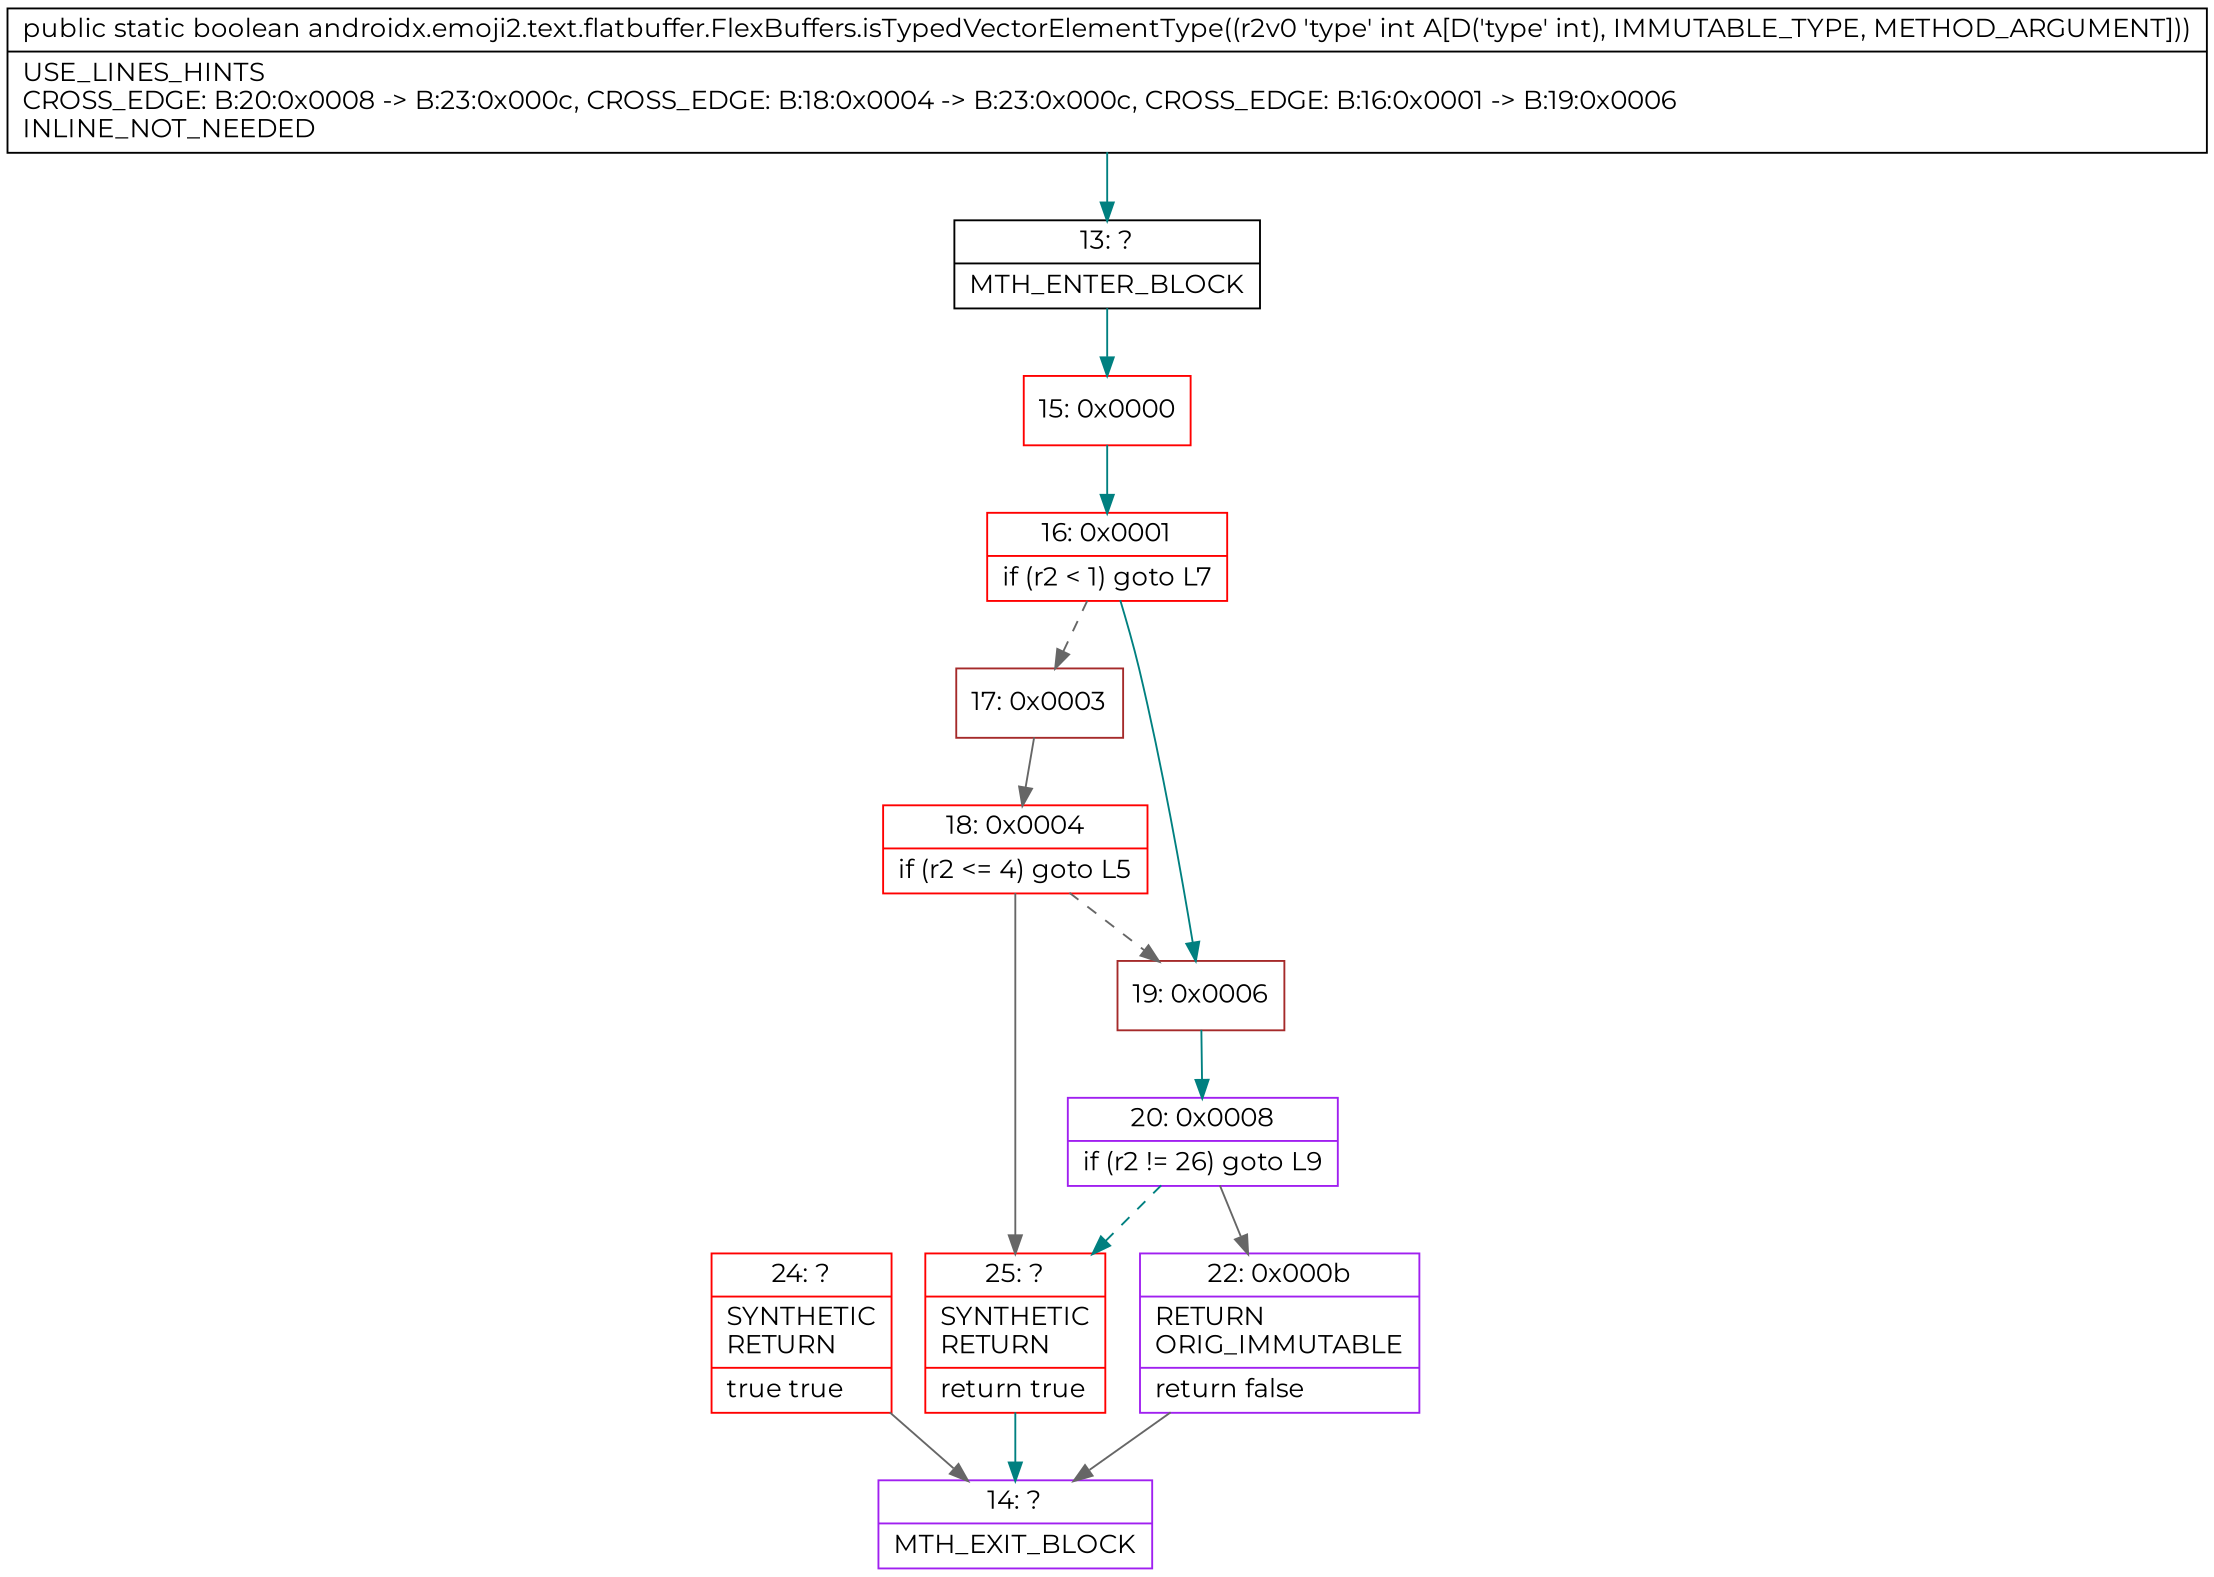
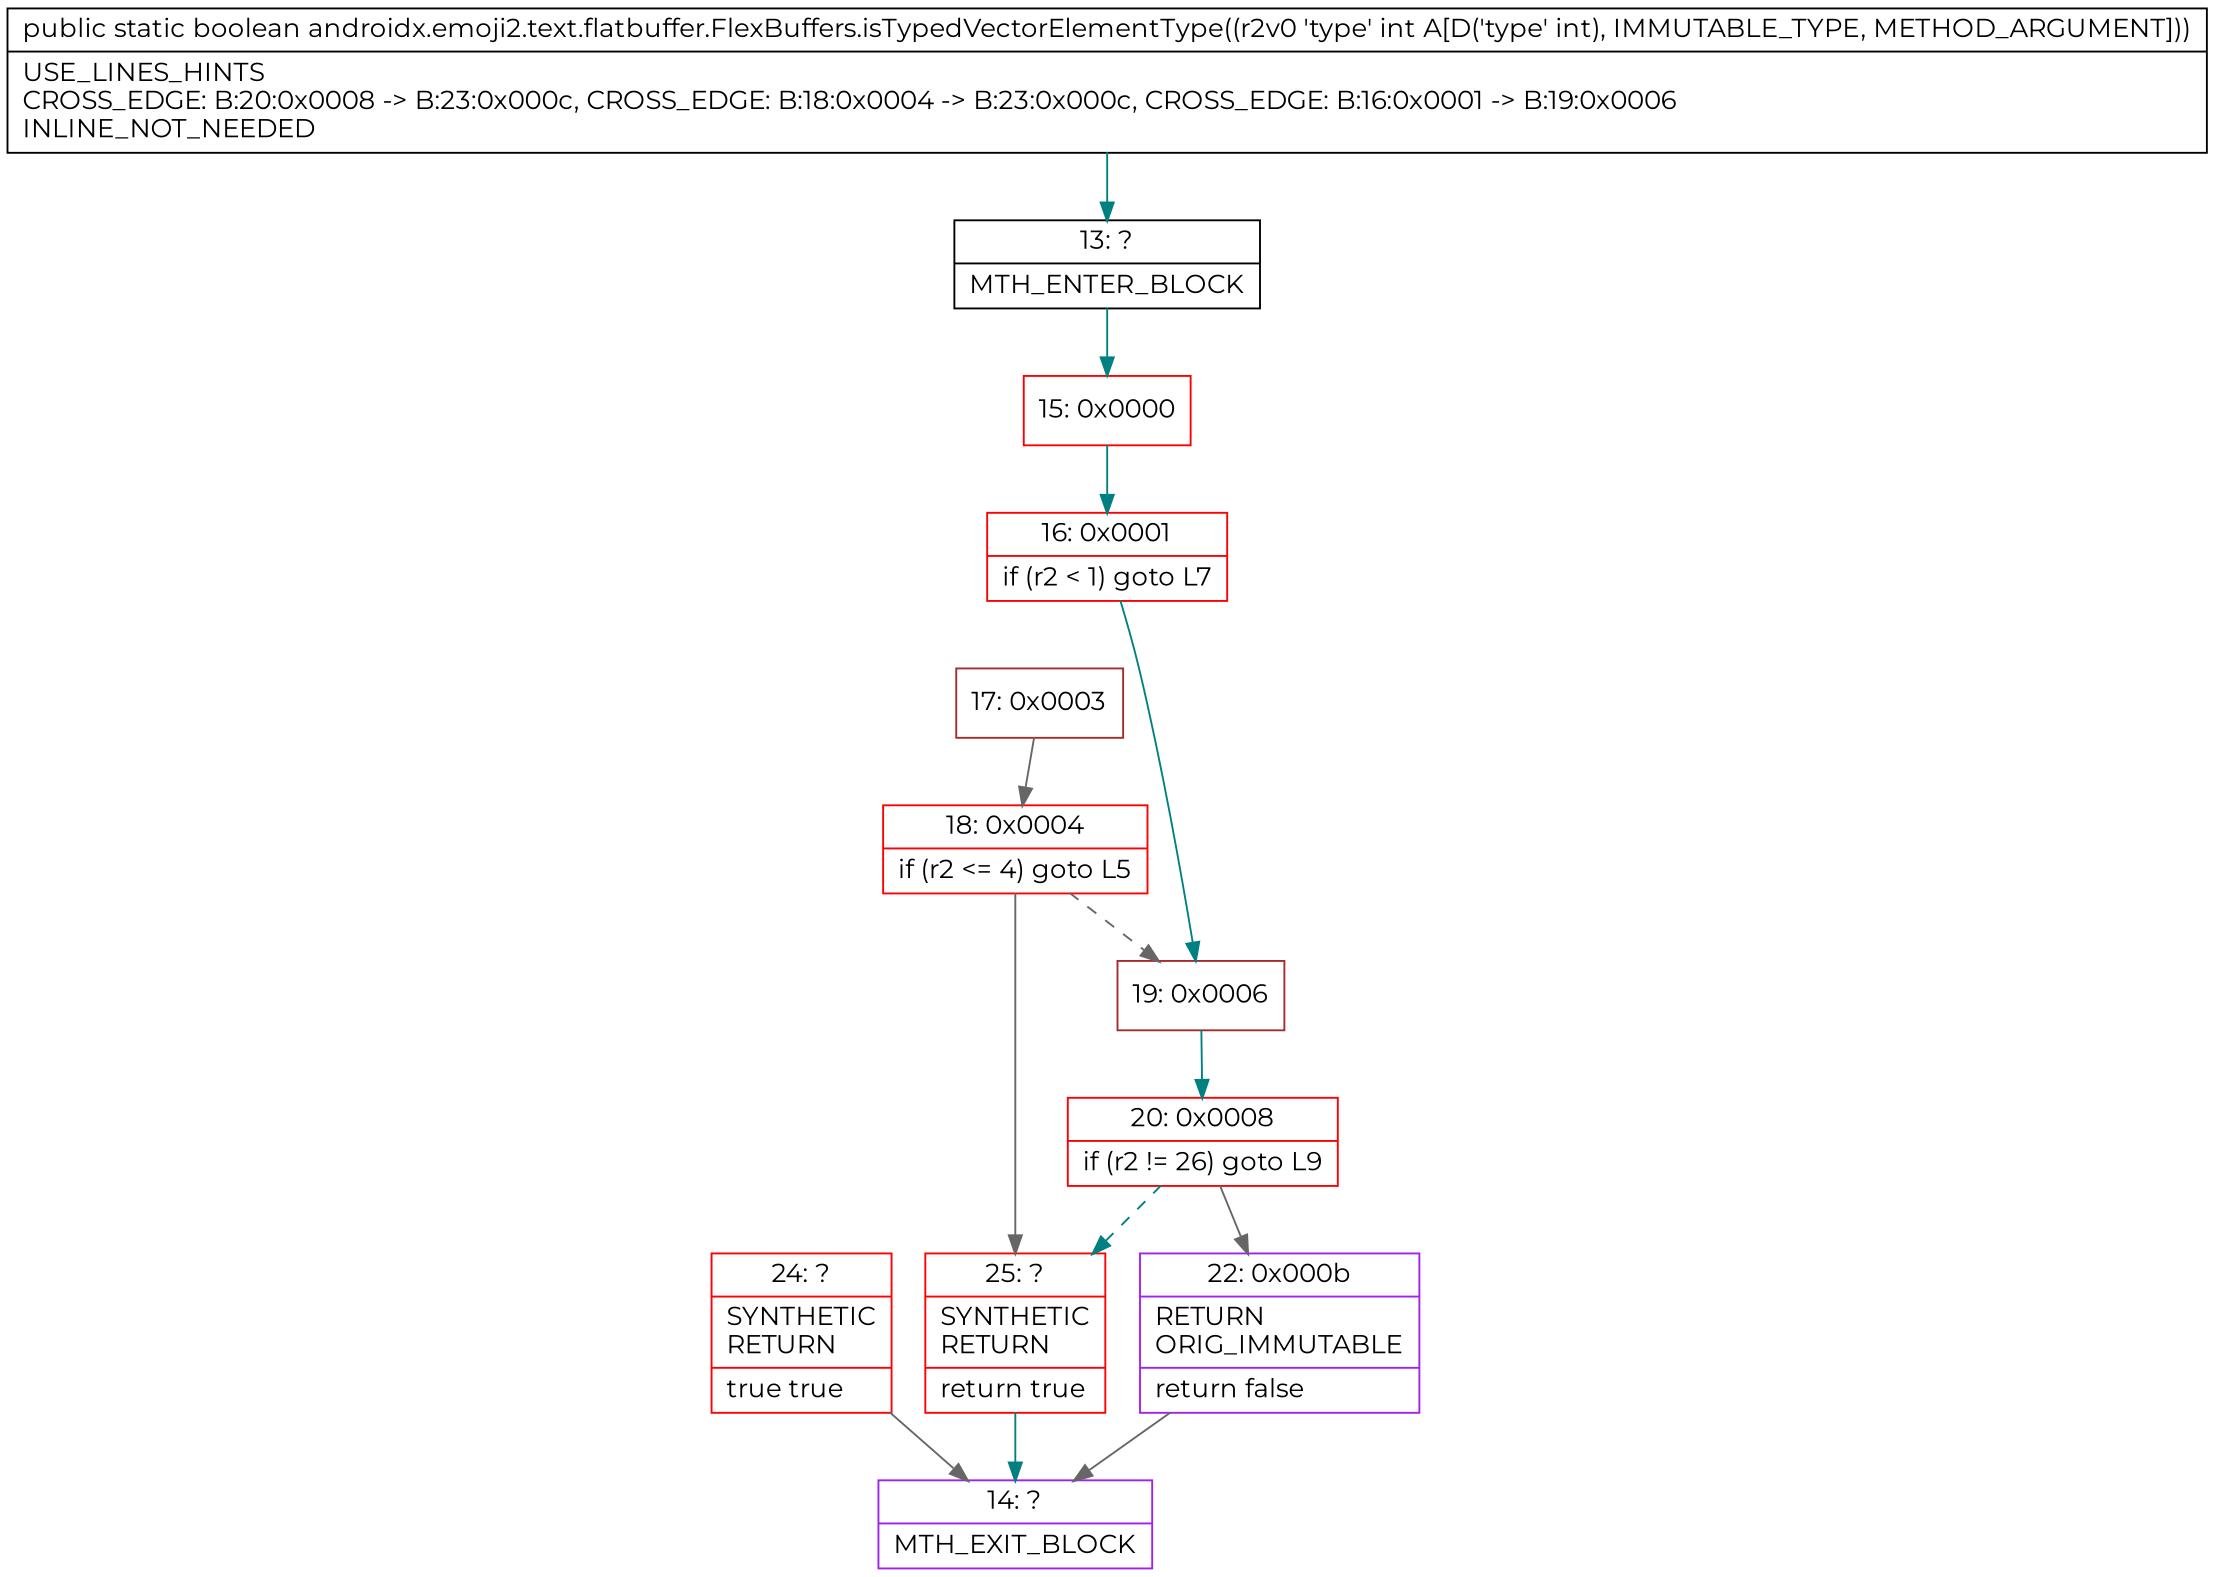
edge "16: 0x0001" -> "17: 0x0003": removed
node "20: 0x0008": color purple -> red
